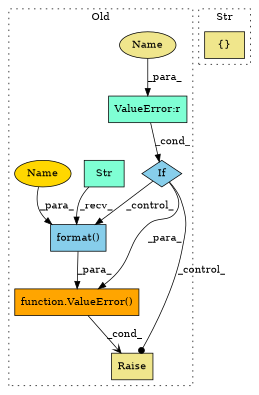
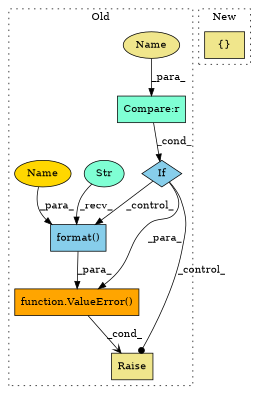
cluster "Str": label "Str" -> "New"
node "ValueError:r": label "ValueError:r" -> "Compare:r"
node "Str": shape box -> ellipse
